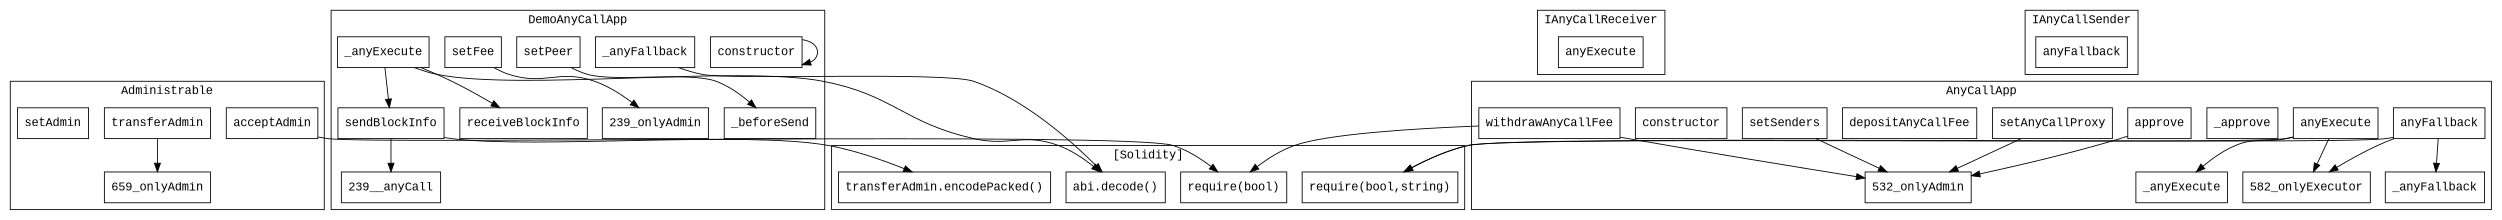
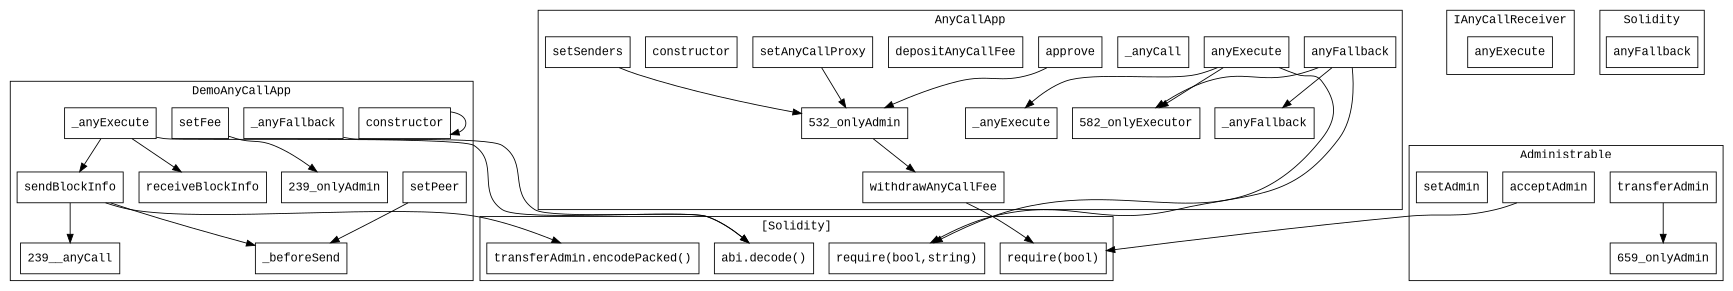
cluster "IAnyCallSender": label "IAnyCallSender" -> "Solidity"
node "_approve": label "_approve" -> "_anyCall"
edge "withdrawAnyCallFee" -> "532_onlyAdmin": reversed
edge "sendBlockInfo" -> "_beforeSend": added
